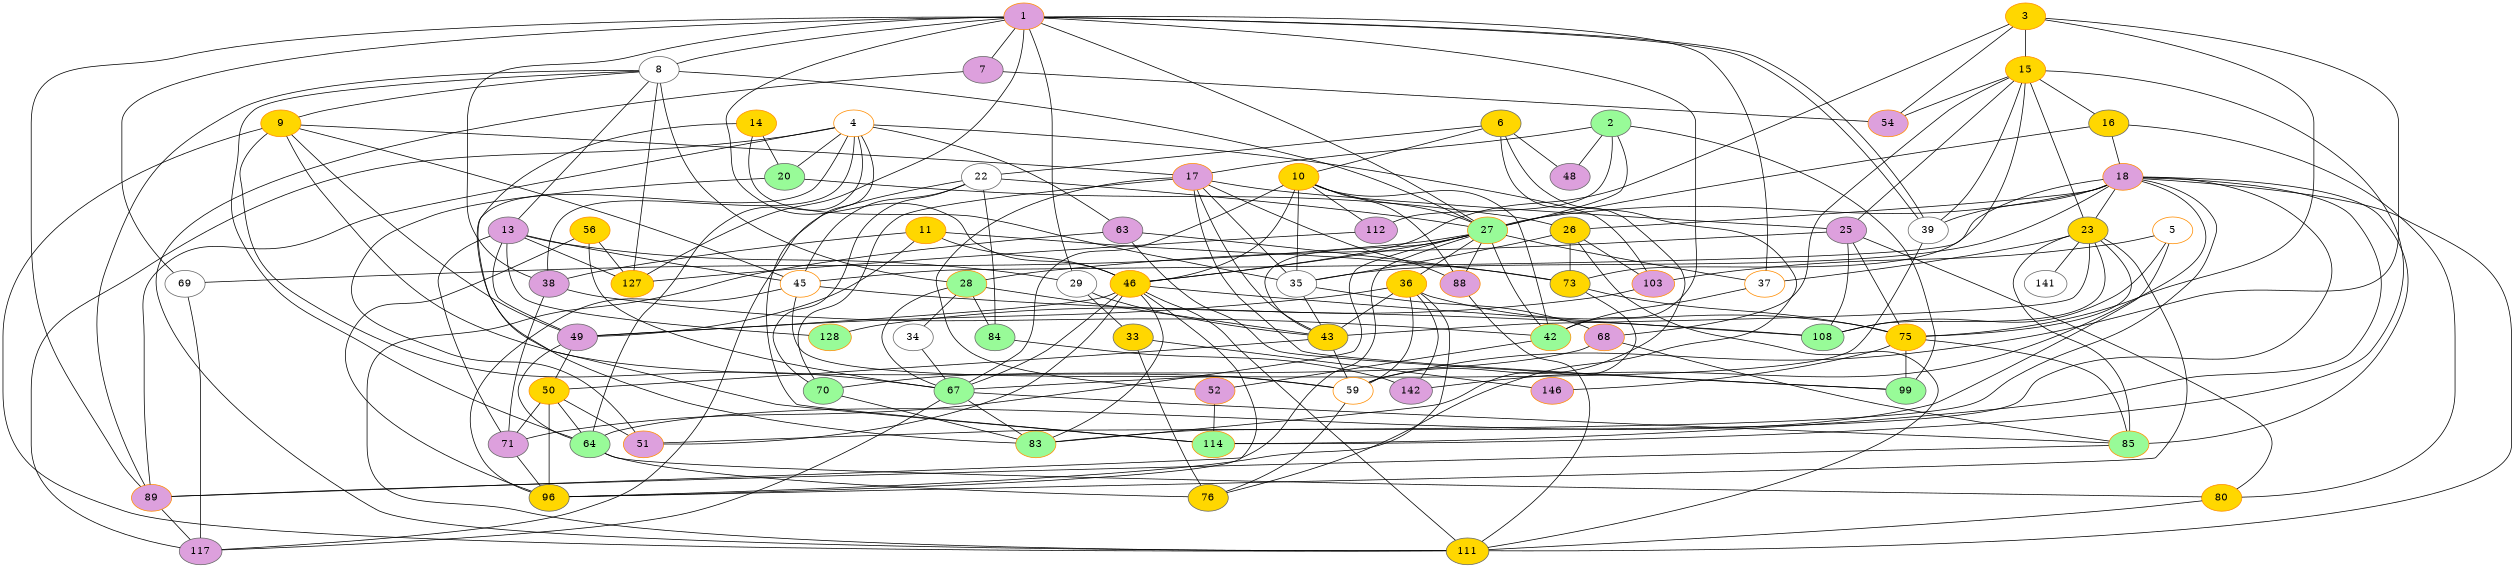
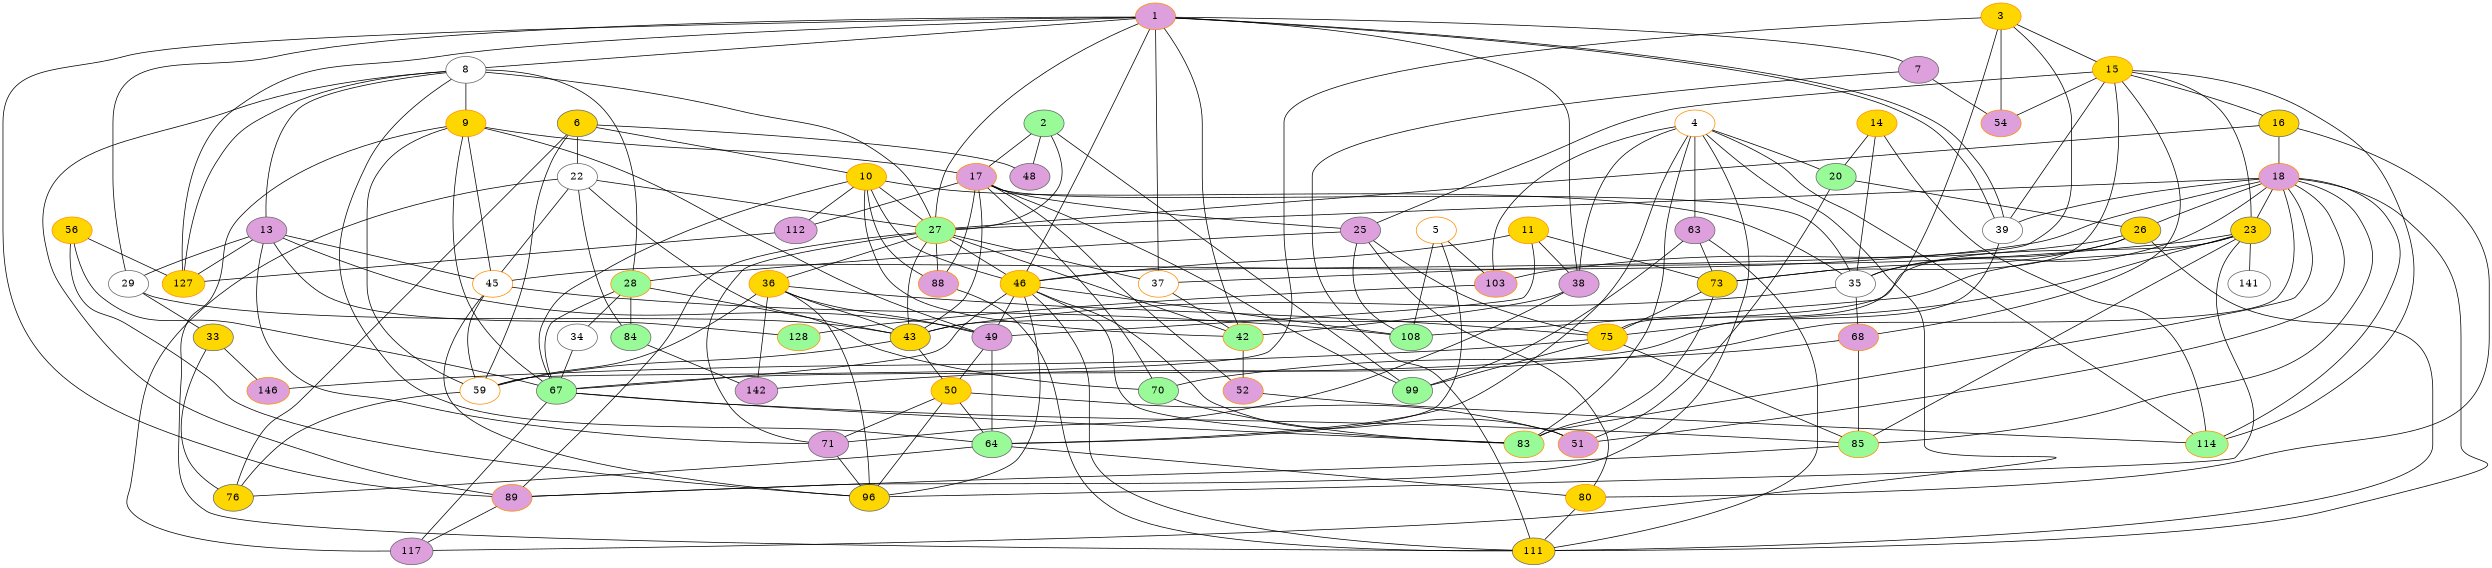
edge "2" -- "112": now "17" -- "112"
node "69": removed
